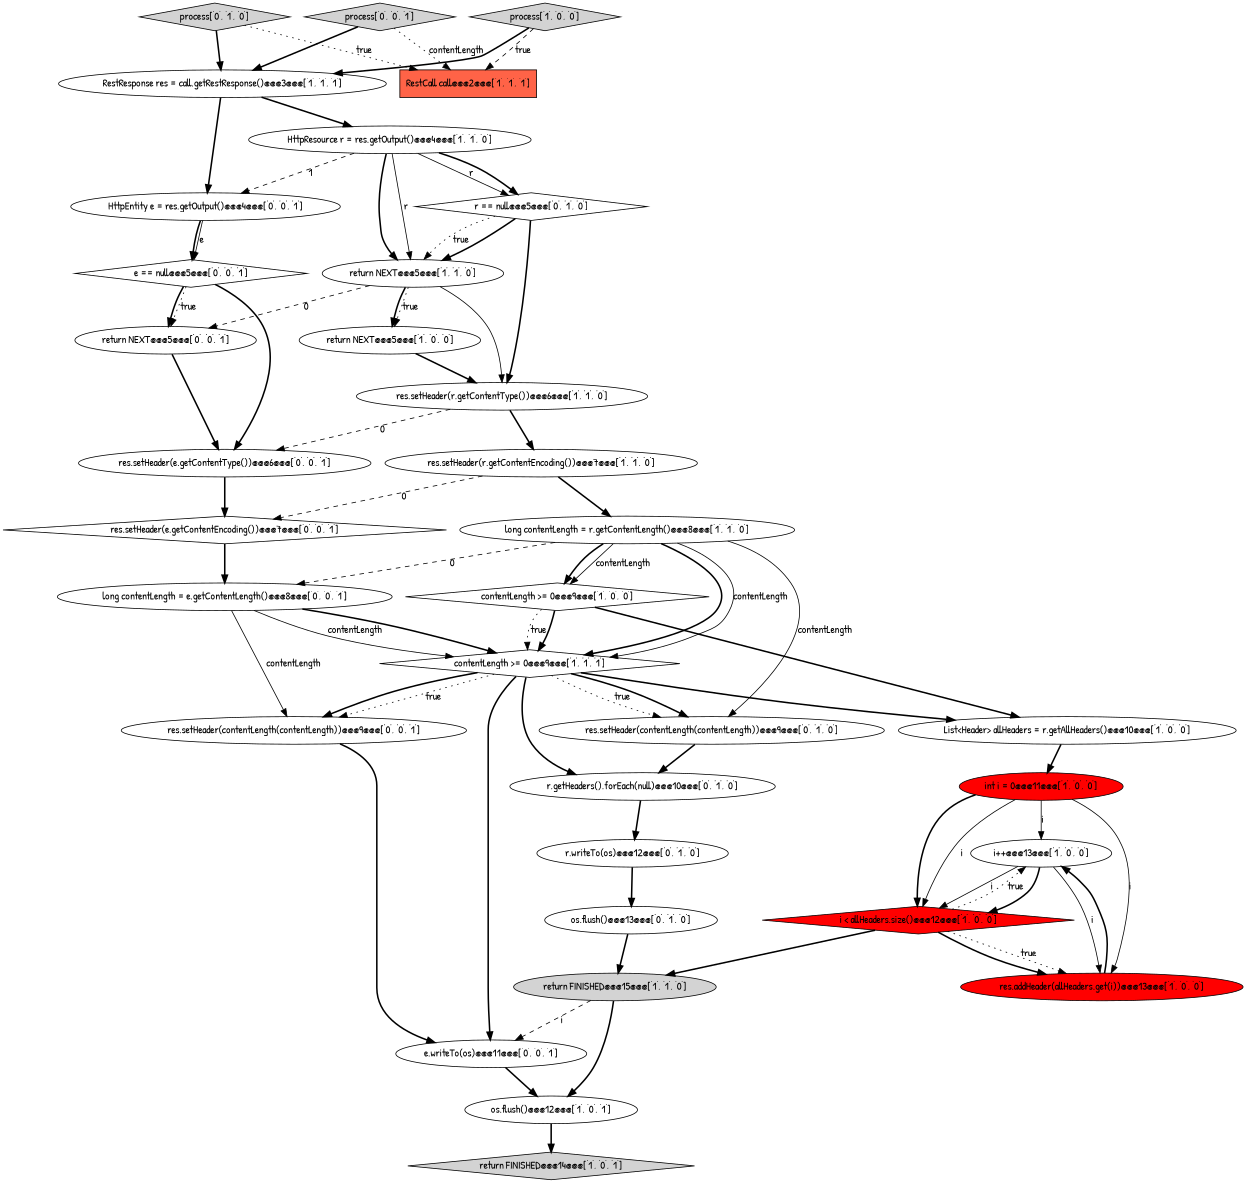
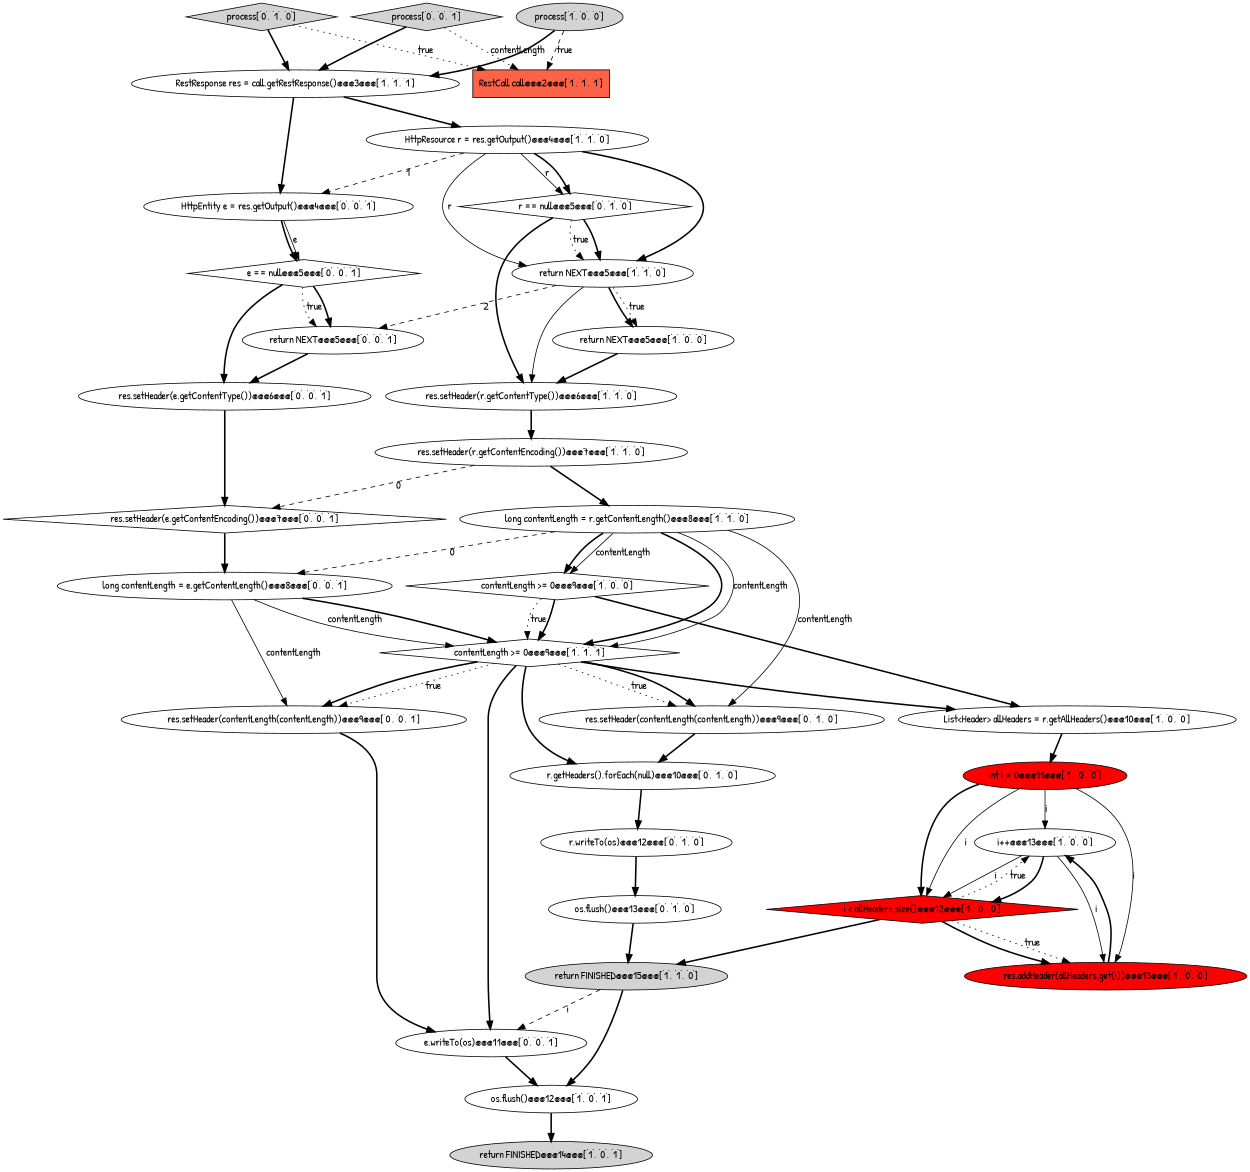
node "process['1', '0', '0']": shape diamond -> ellipse
edge "return NEXT@@@5@@@['1', '1', '0']" -> "return NEXT@@@5@@@['0', '0', '1']": label "0" -> "2"
edge "res.setHeader(r.getContentType())@@@6@@@['1', '1', '0']" -> "res.setHeader(e.getContentType())@@@6@@@['0', '0', '1']": removed, label "0"
node "return FINISHED@@@14@@@['1', '0', '1']": shape diamond -> ellipse
